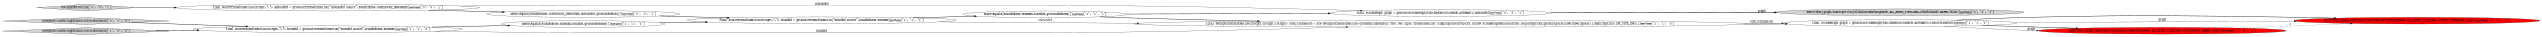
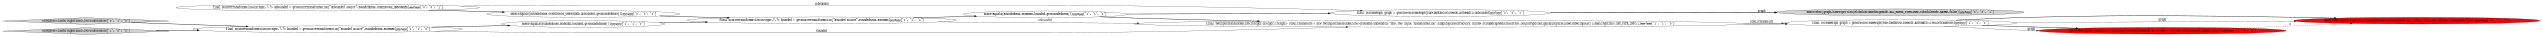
node "testMixedDetection['0', '0', '1']": removed
